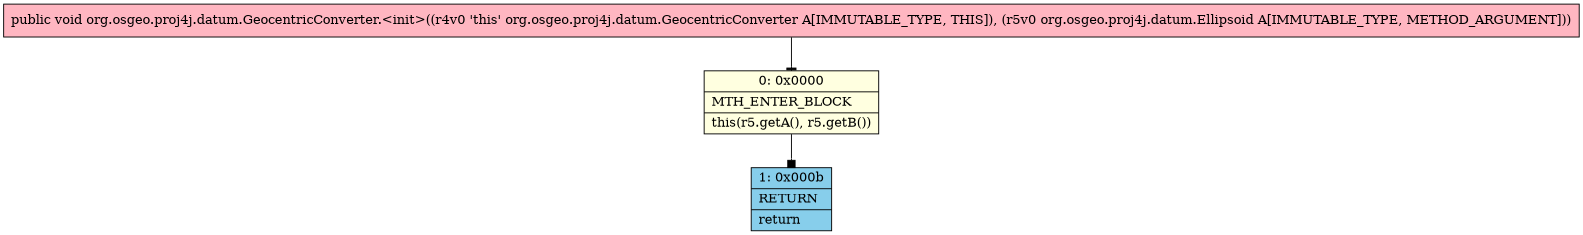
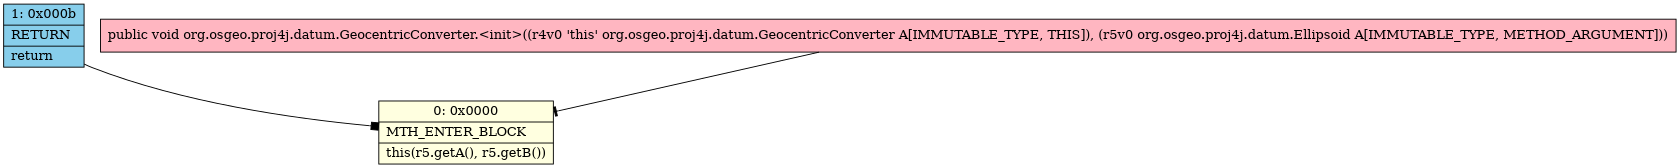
edge "0: 0x0000" -> "1: 0x000b": reversed
